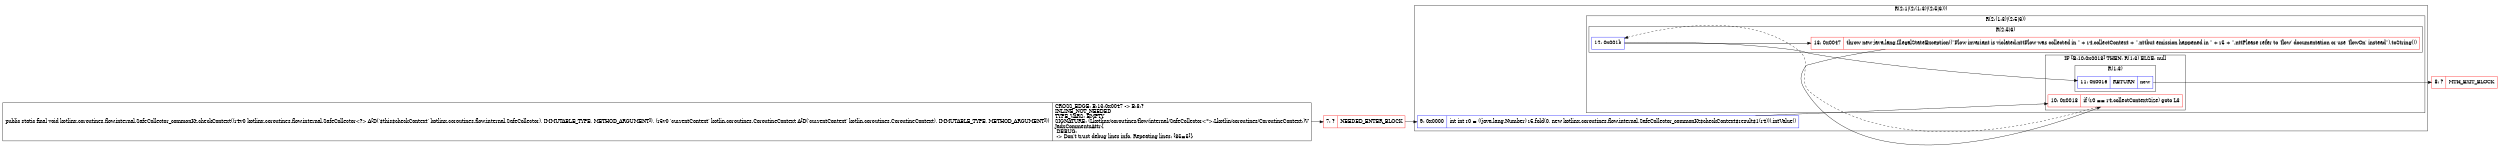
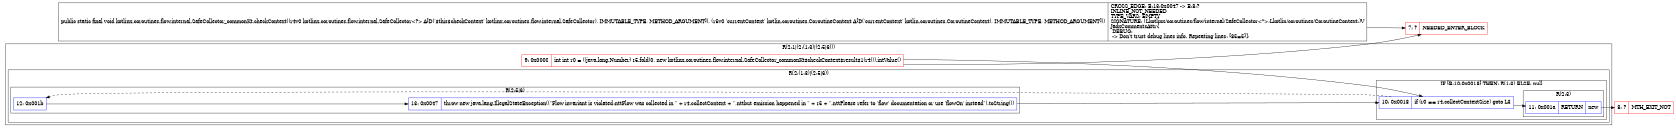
node "13: 0x0047": color red -> blue
edge "12: 0x001b" -> "11: 0x001a": now "10: 0x0018" -> "11: 0x001a"
cluster "R(1:3)": label "R(1:3)" -> "R(2:3)"
node "8: ?": text "MTH_EXIT_BLOCK" -> "MTH_EXIT_NOT"
node "10: 0x0018": color red -> blue
edge "7: ?" -> "9: 0x0000": reversed
node "9: 0x0000": color blue -> red
